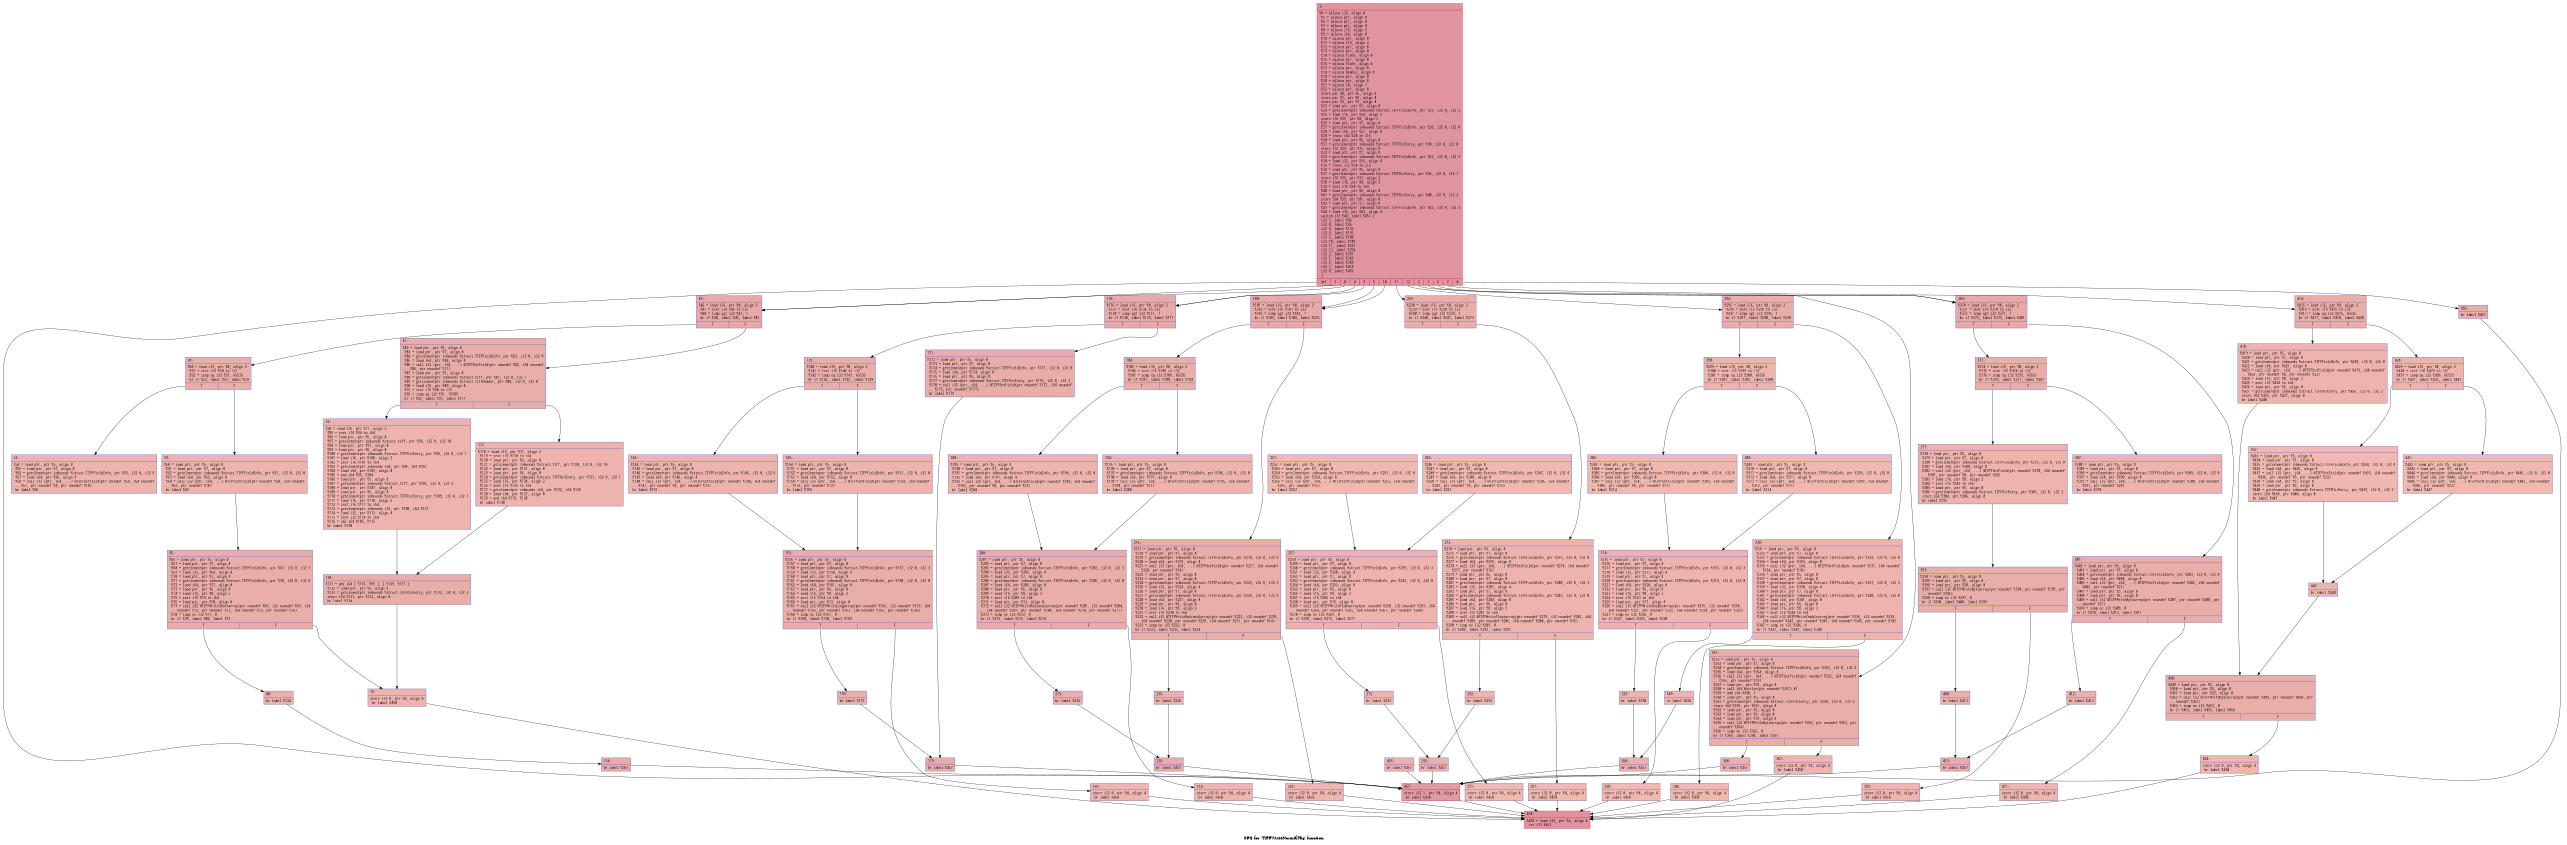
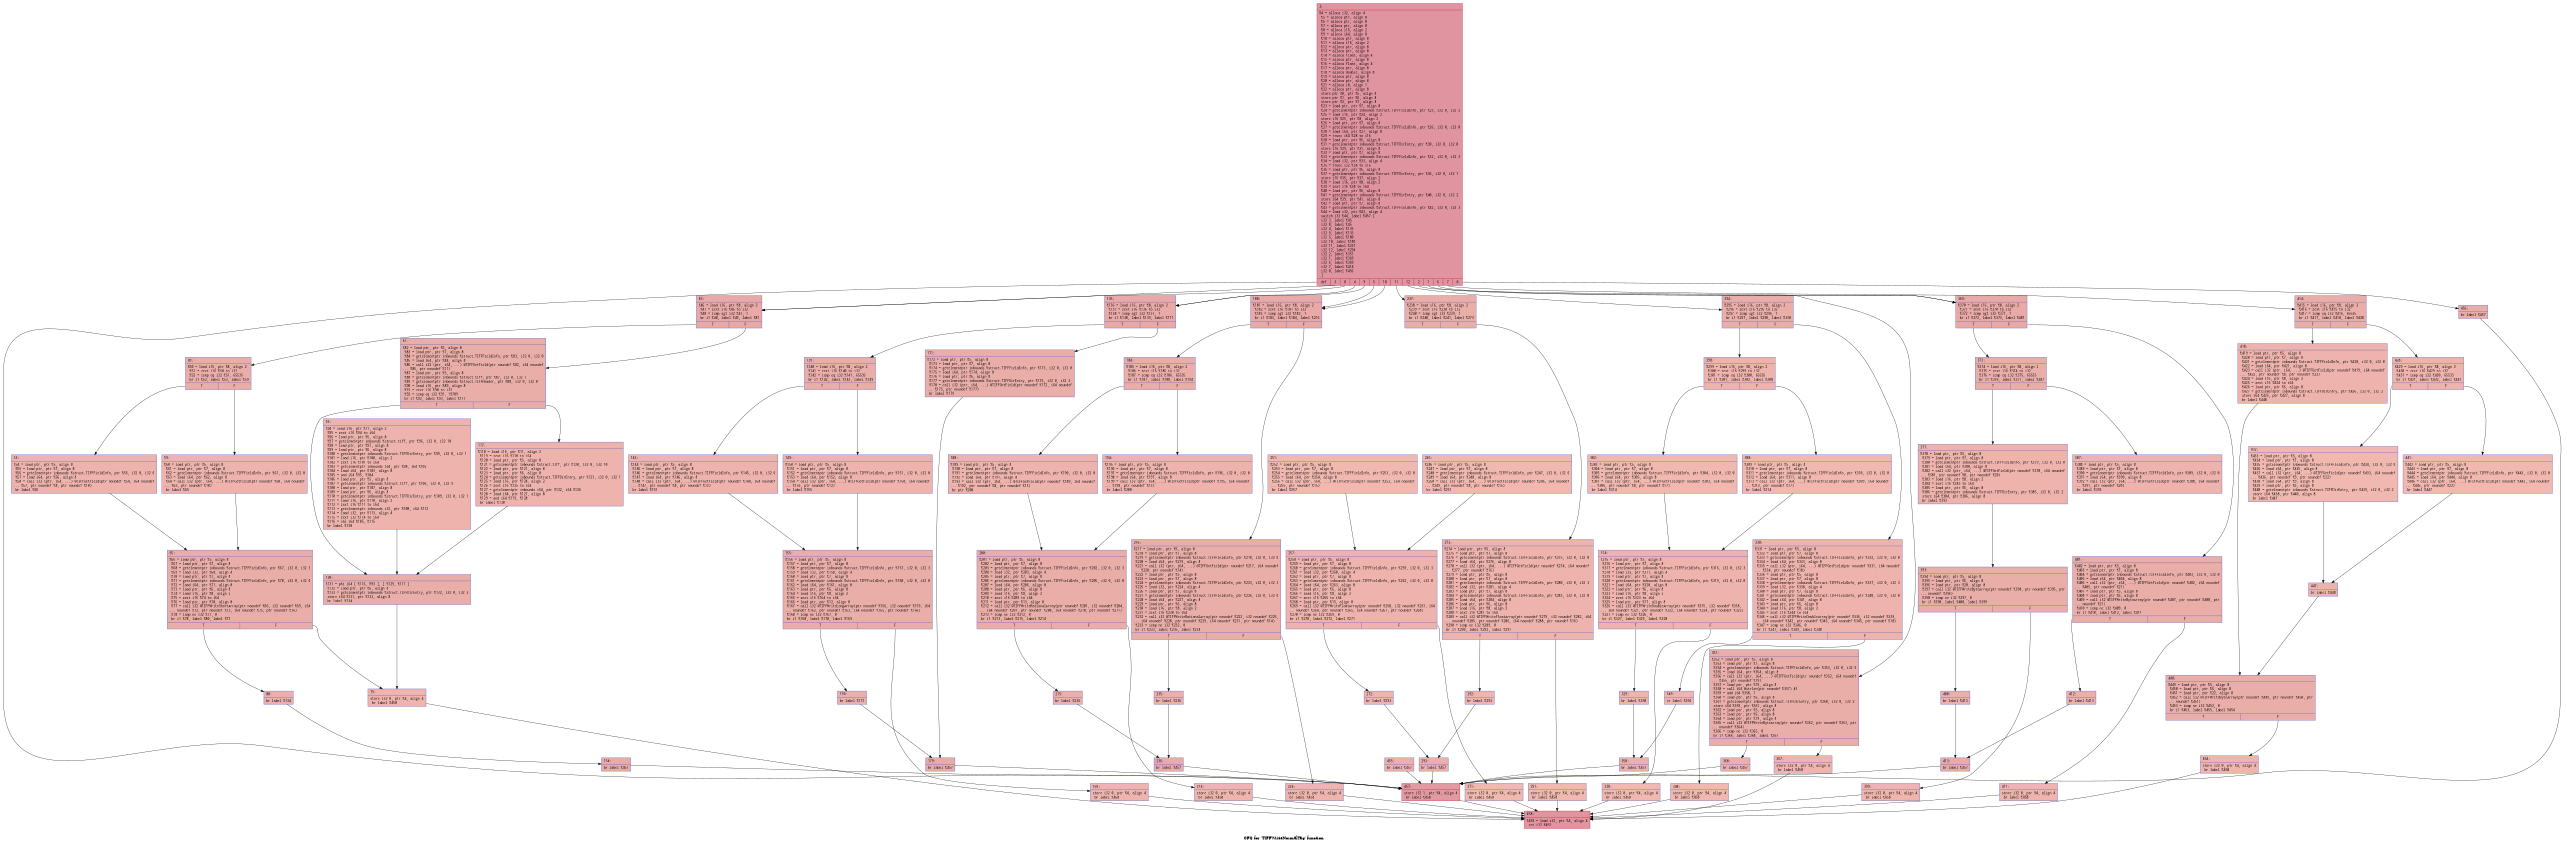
edge "81:" -> "93:": now "81:" -> "130:"
node "188:": text "br label %200" -> "br ptr %200"
edge "53:" -> "65:": added
